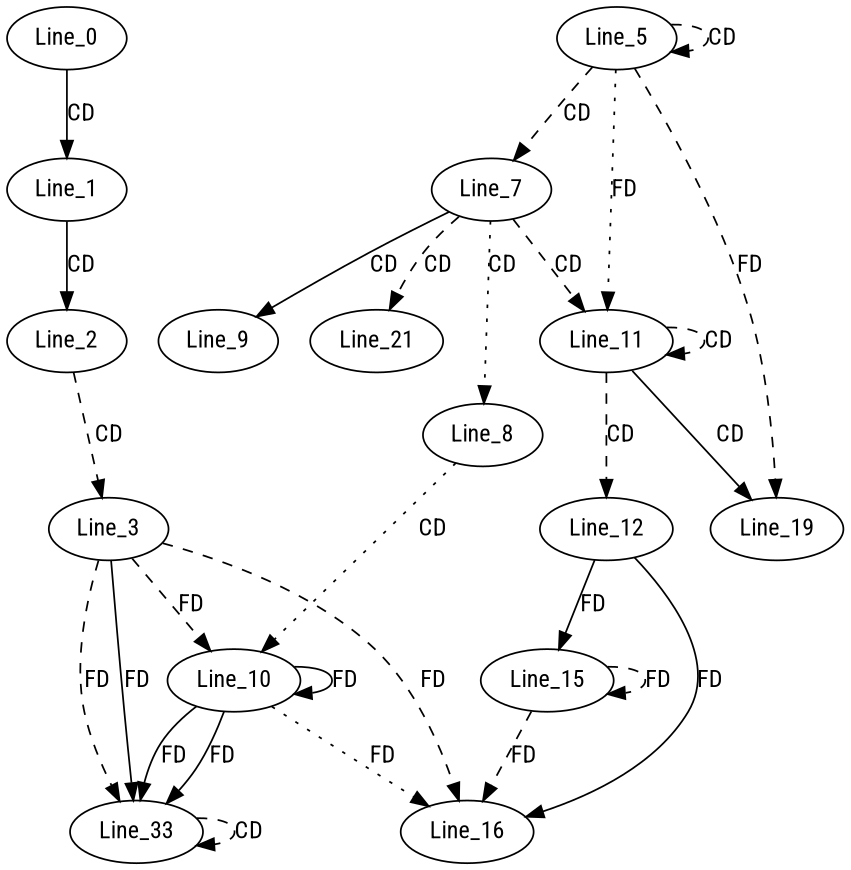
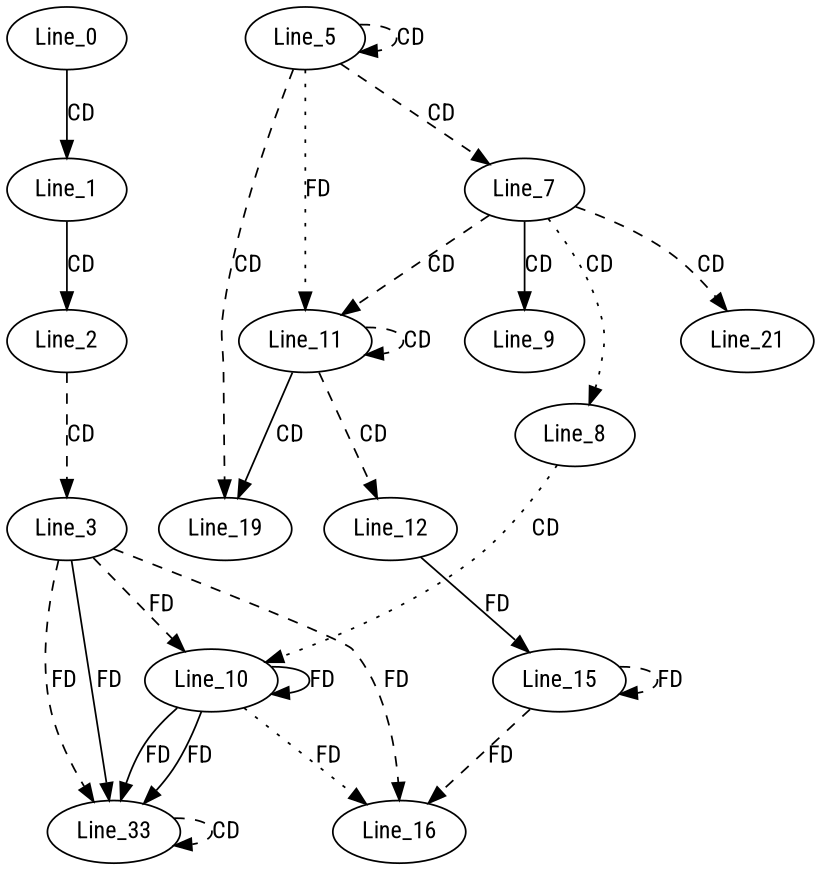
edge "Line_5" -> "Line_19": label "FD" -> "CD"
edge "Line_12" -> "Line_16": removed, label "FD"
